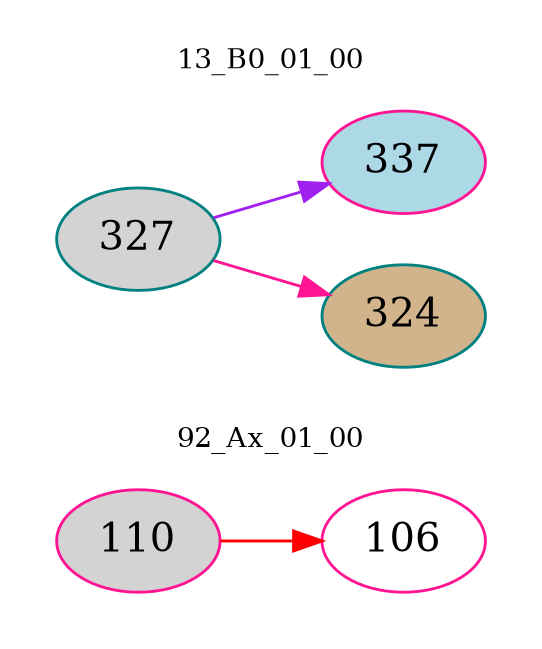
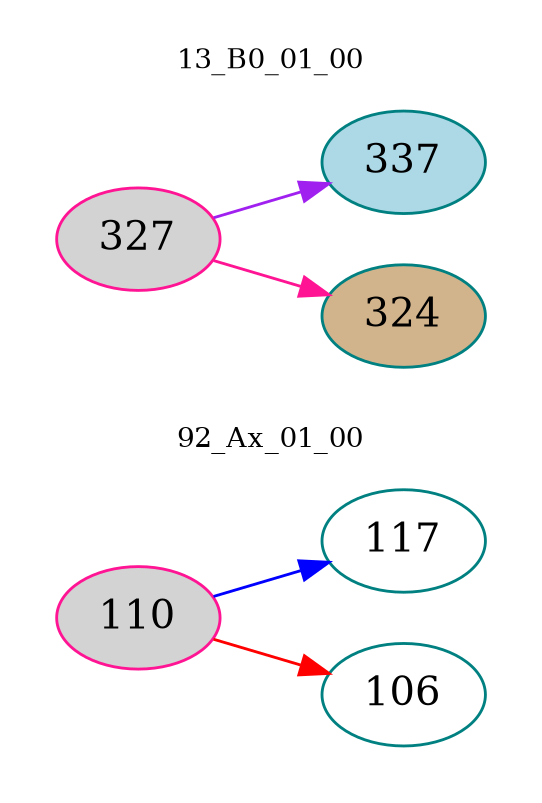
node "337": color deeppink -> teal
node "327": color teal -> deeppink
node "106": color deeppink -> teal
node "117": added
